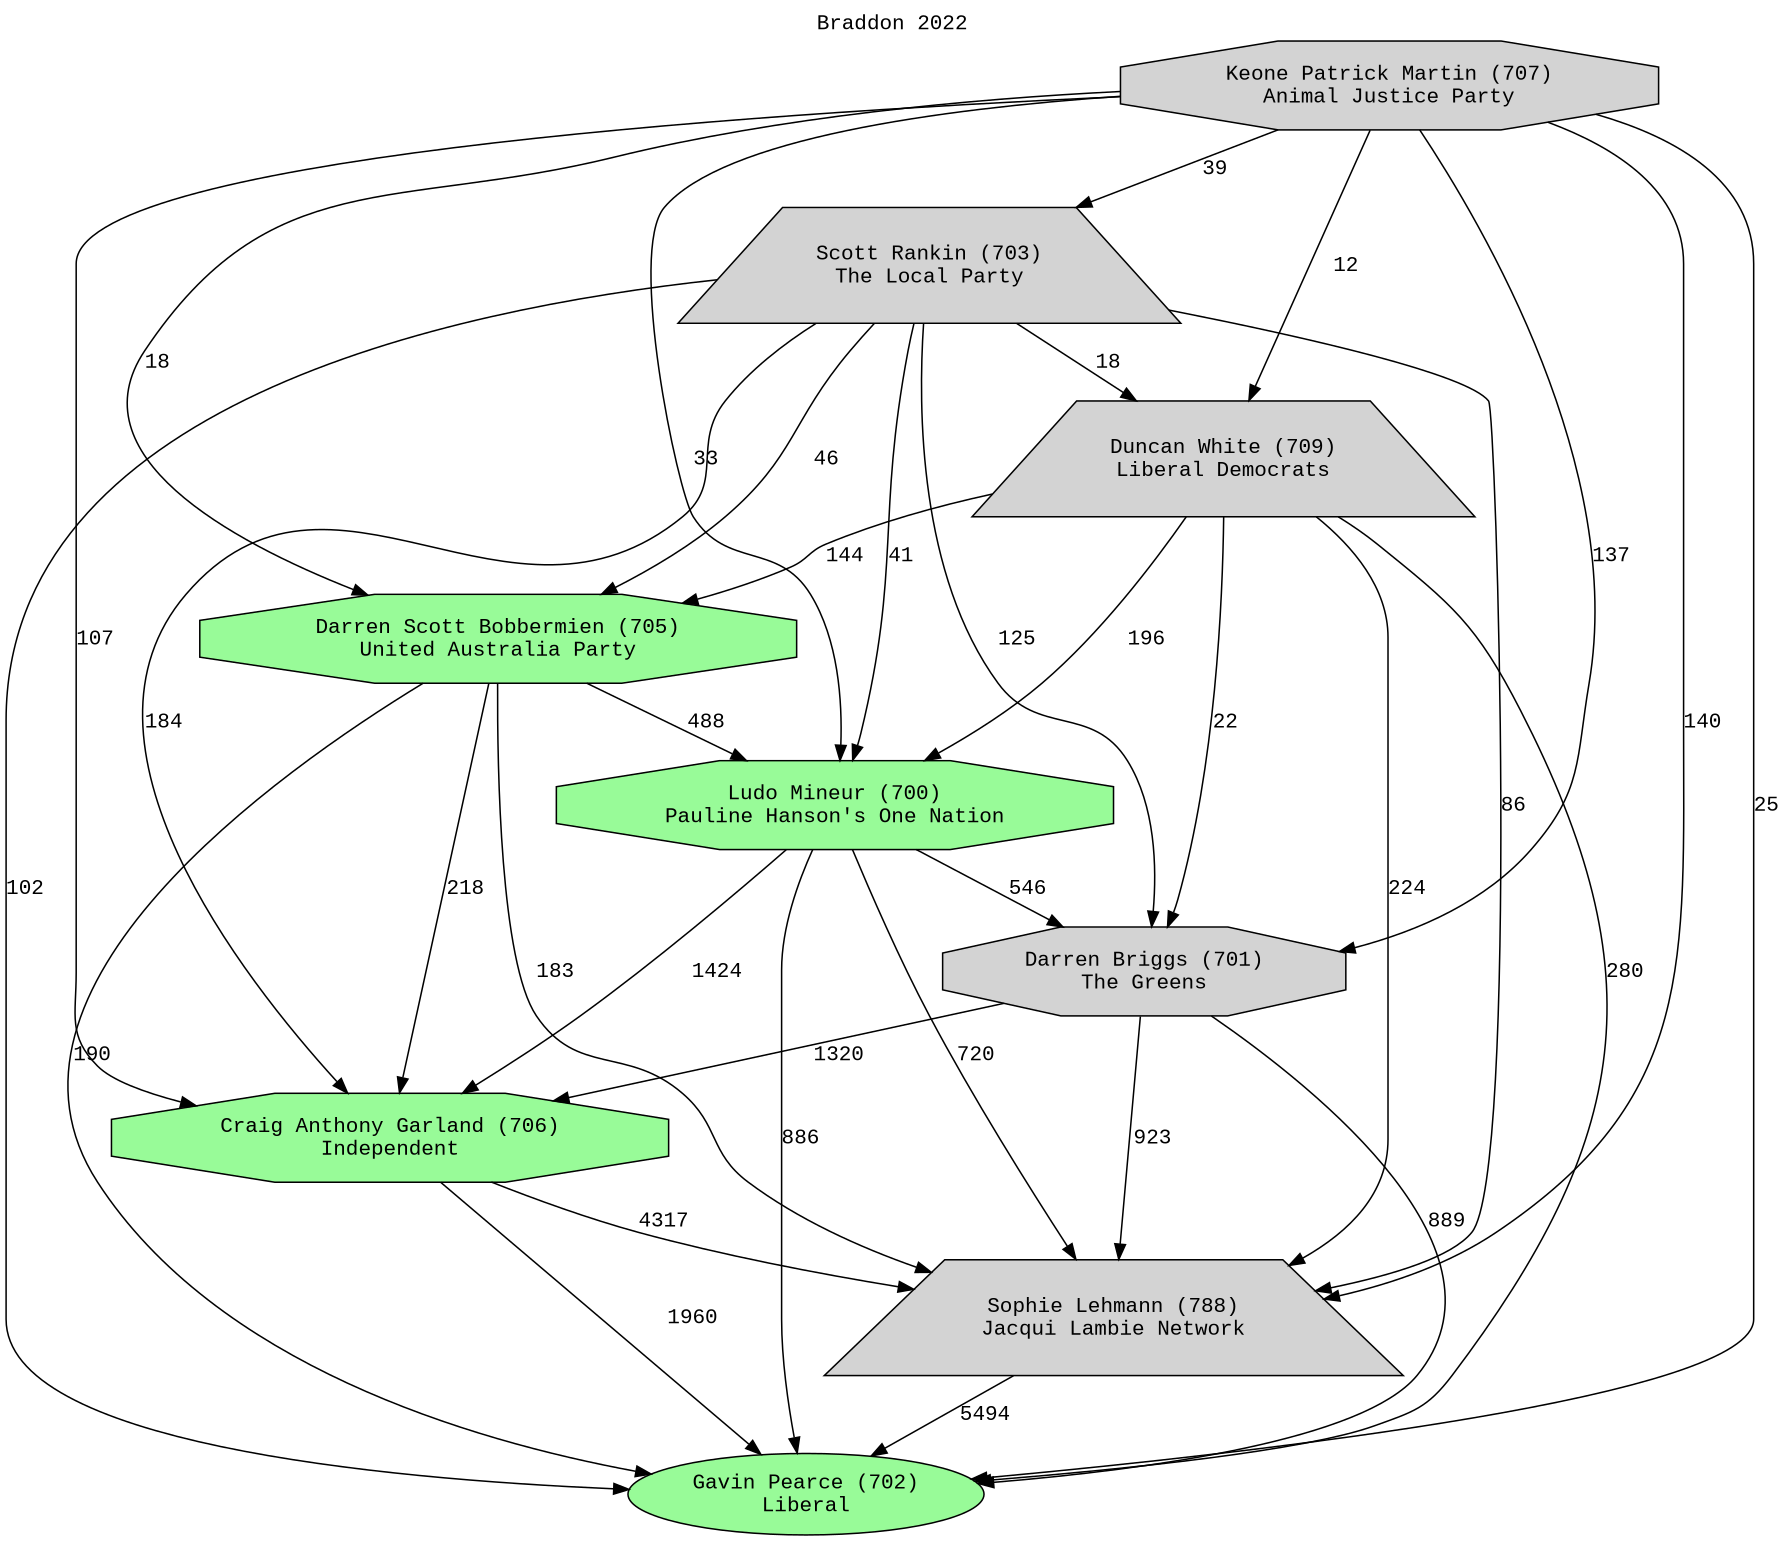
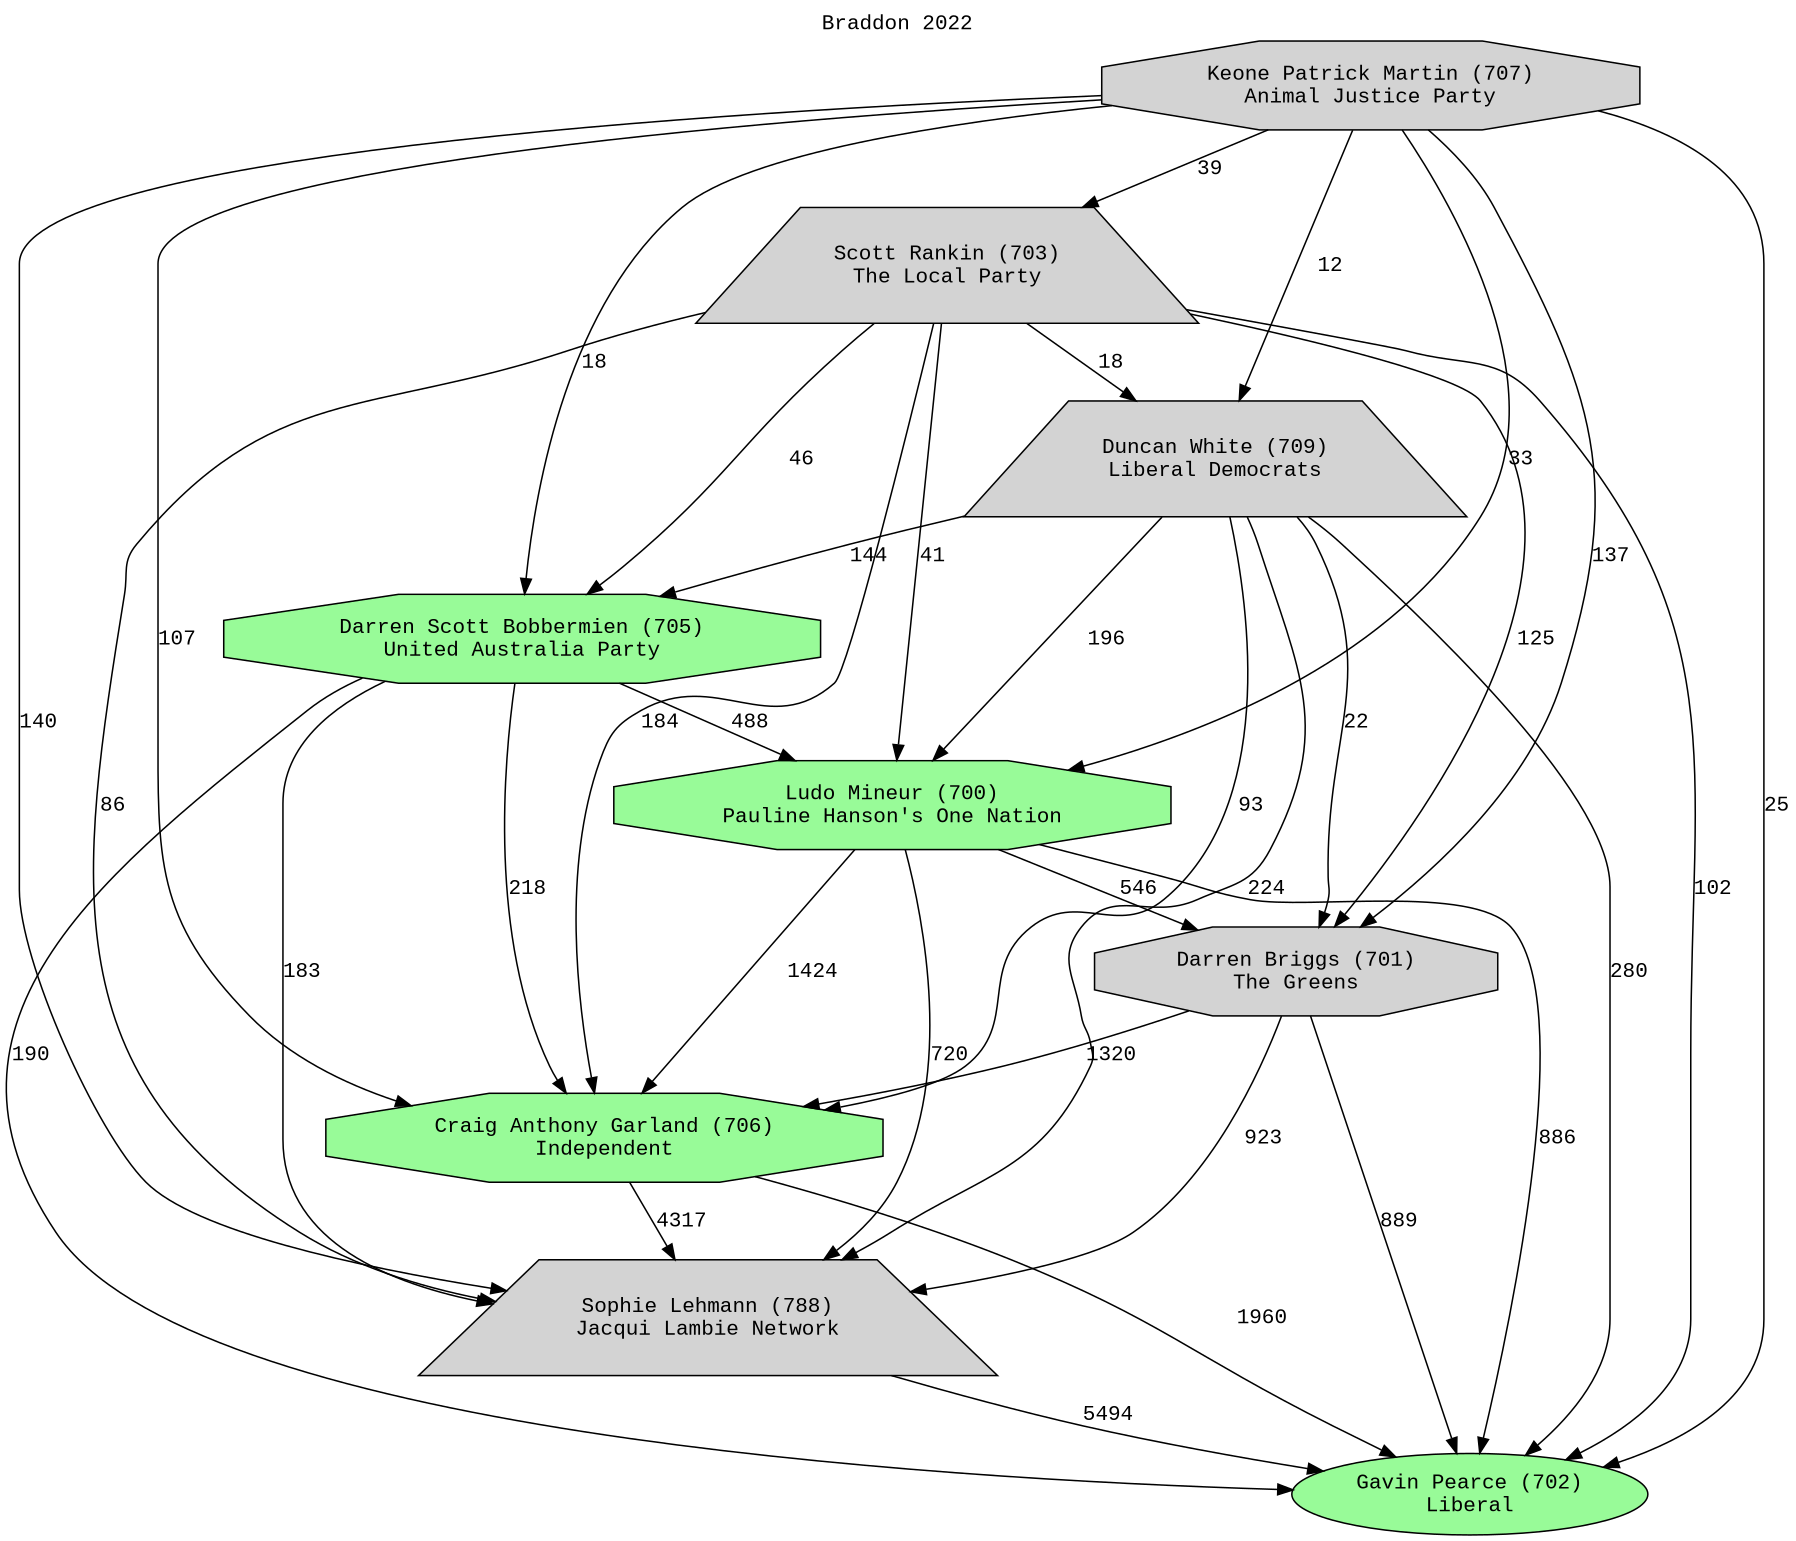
edge "Duncan White (709) Liberal Democrats" -> "Craig Anthony Garland (706) Independent": added, label "93"
